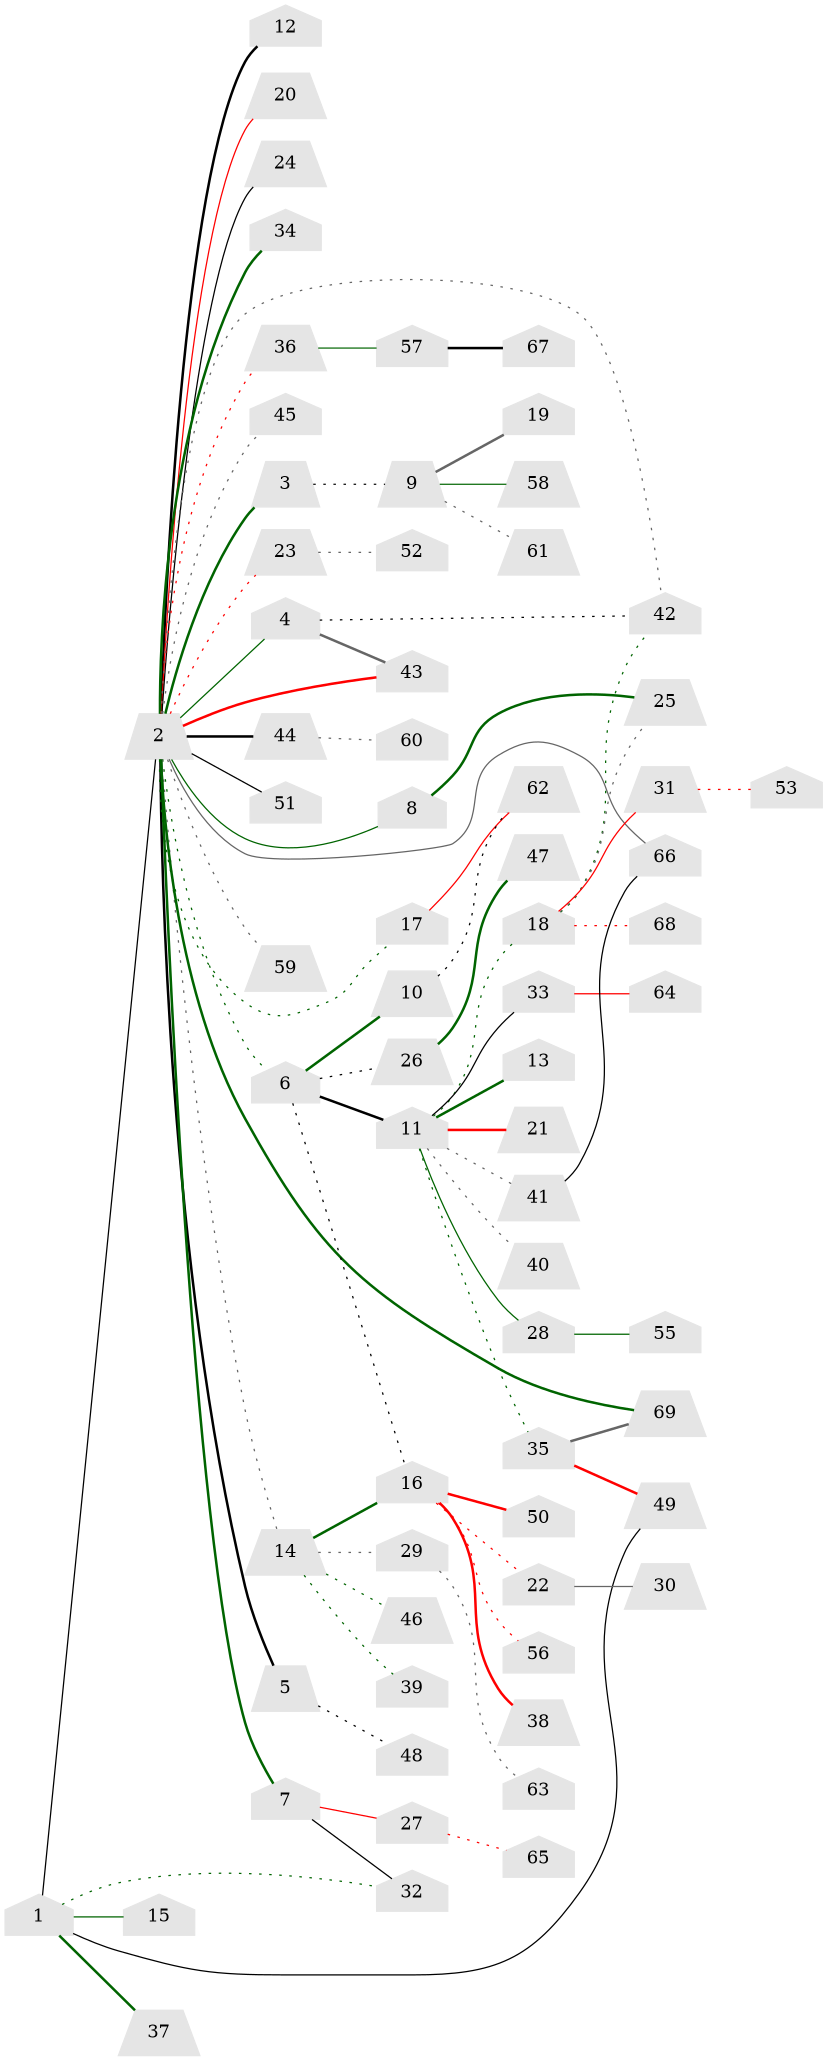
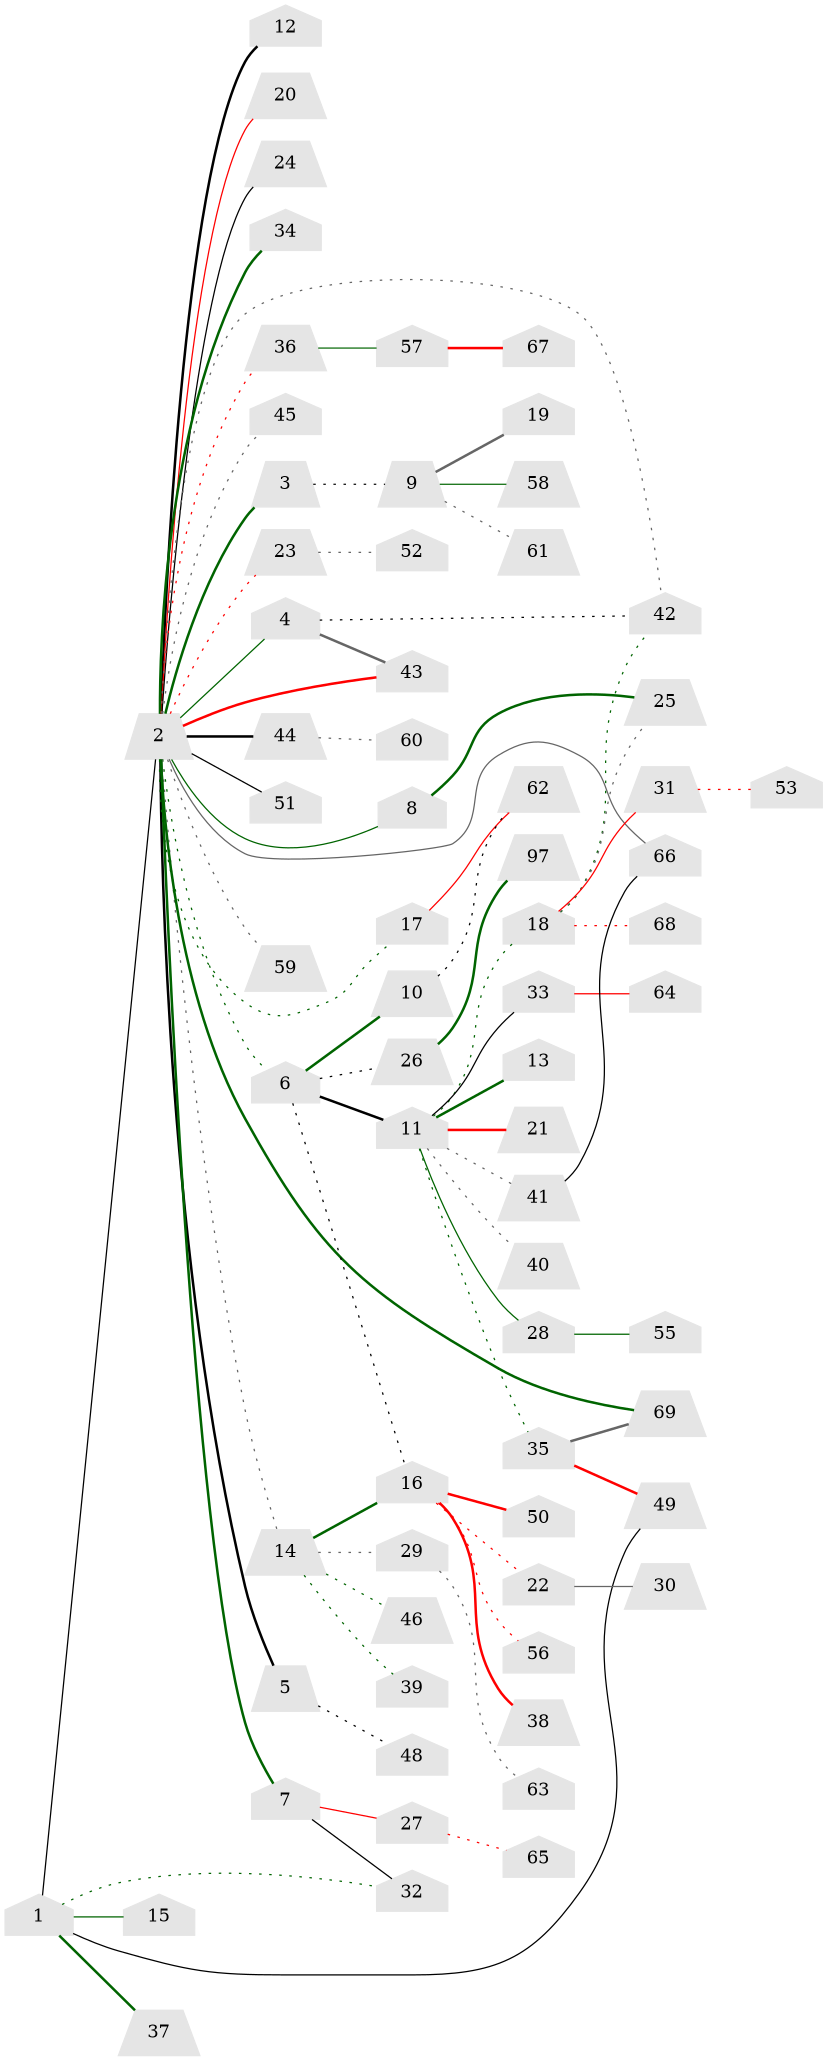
edge "57" -- "67": color black -> red
node "47": label "47" -> "97"
